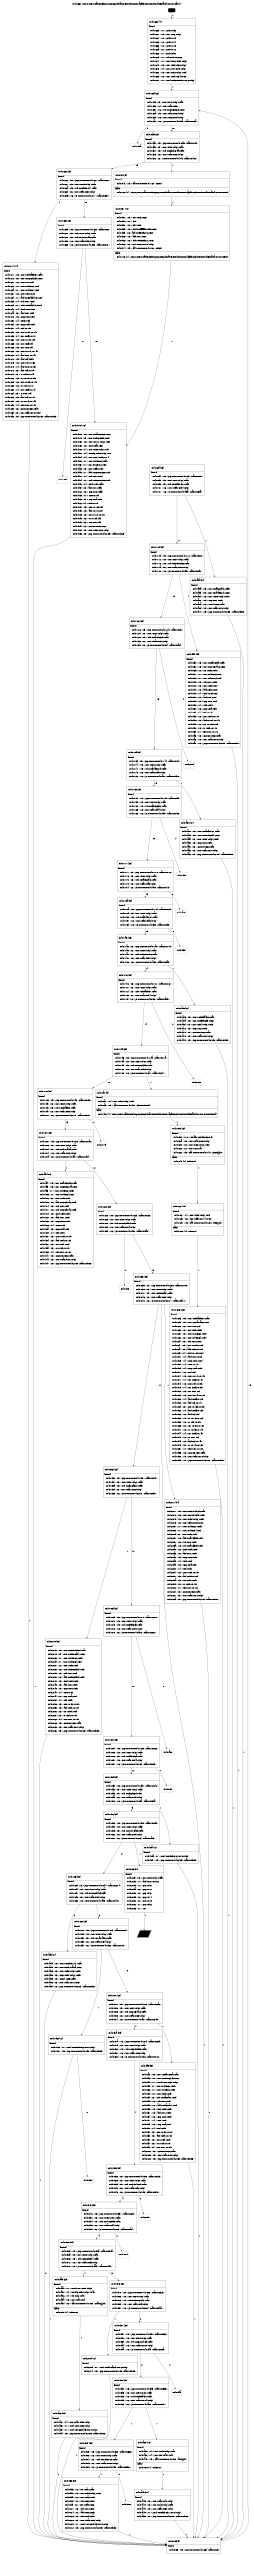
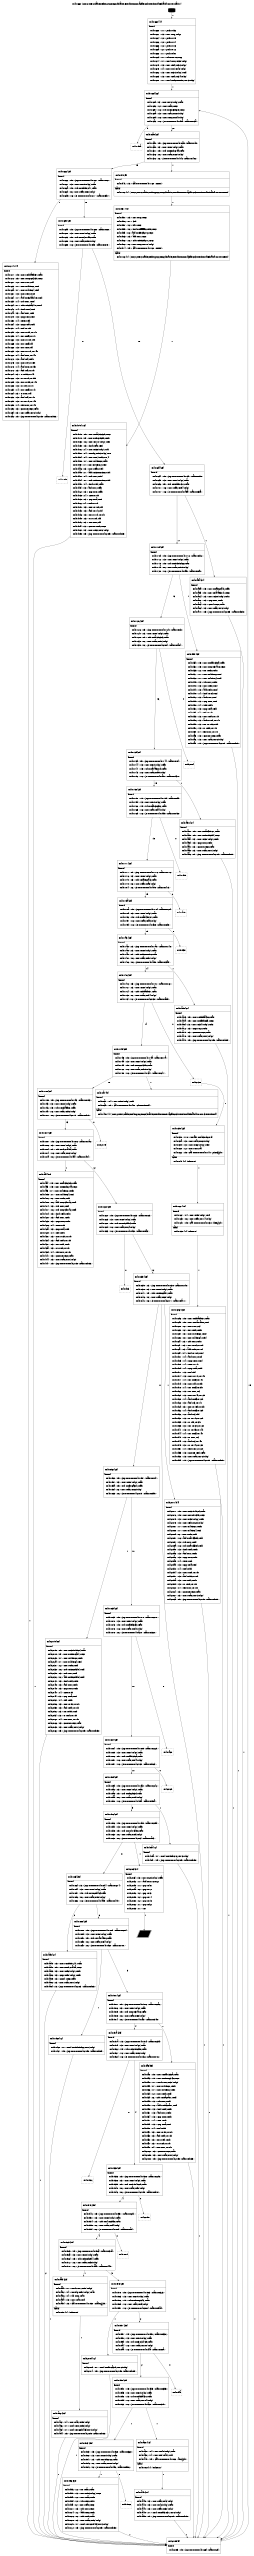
edge "0x4016db [25]" -> "0x401b79 [113]": now "0x4016db [25]" -> "0x4016f4 [25]"
edge "0x401ca7 [9]" -> "0x401cb0 [23]": now "0x40213e" -> "0x401cb0 [23]"
edge "0x401d60 [12]" -> "0x401d6c": now "0x40191a [25]" -> "0x401d6c"
